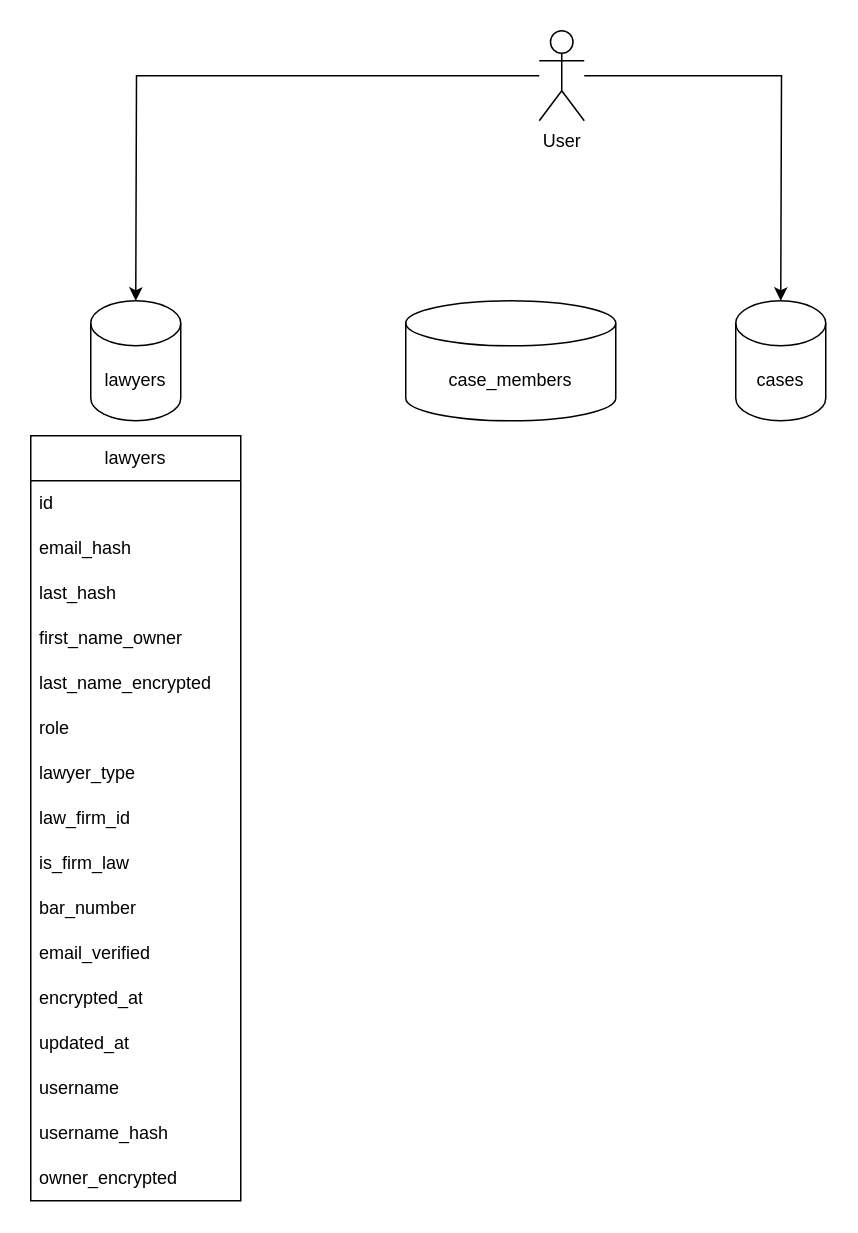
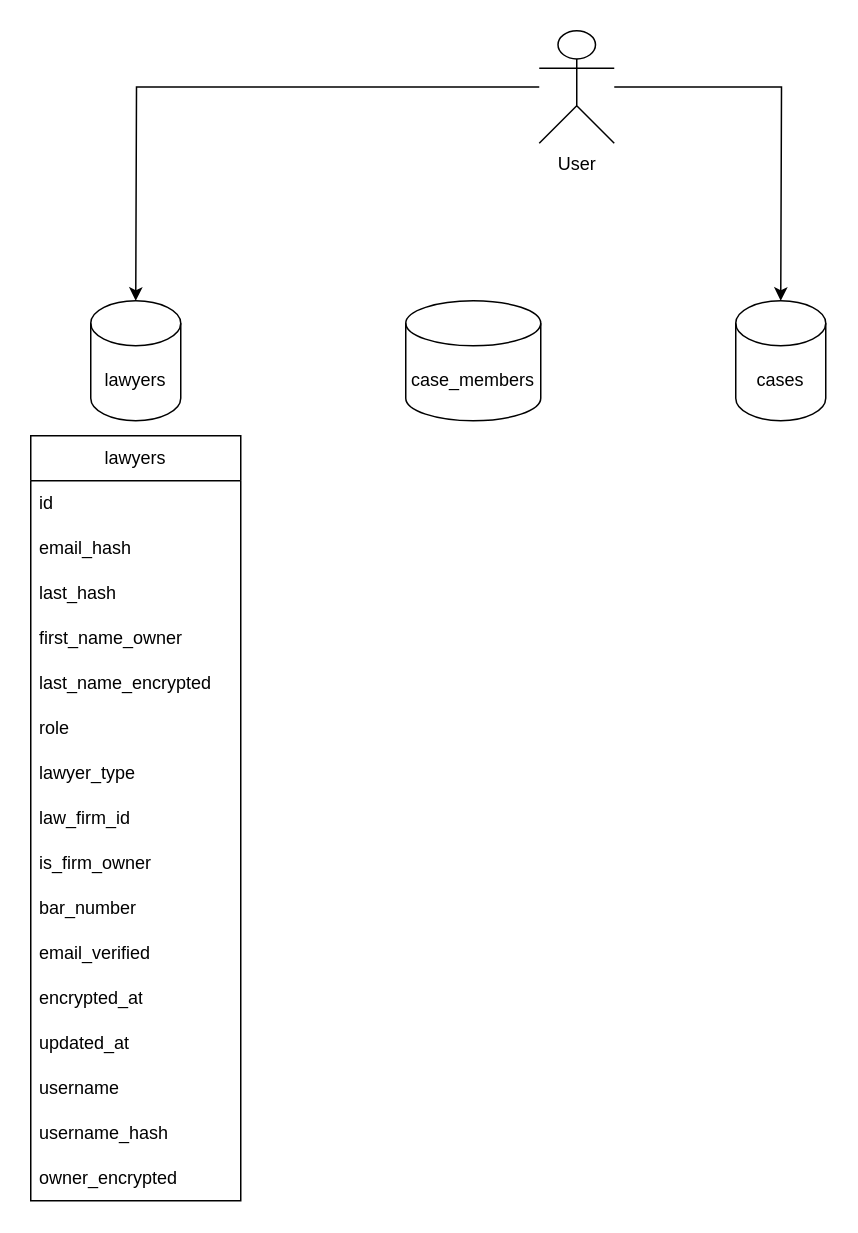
node "User": size 45x90 -> 75x113
node "case_members": size 210x120 -> 135x120
node "is_firm_law": label "is_firm_law" -> "is_firm_owner"
